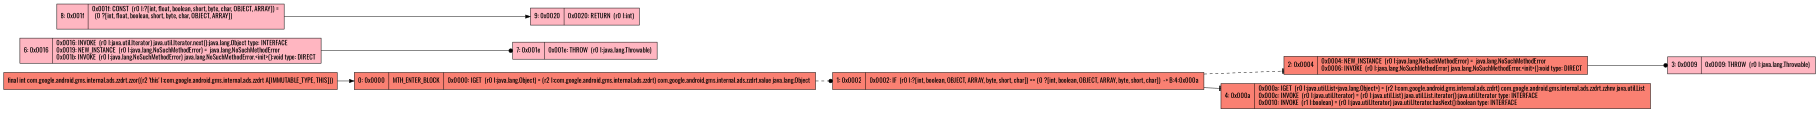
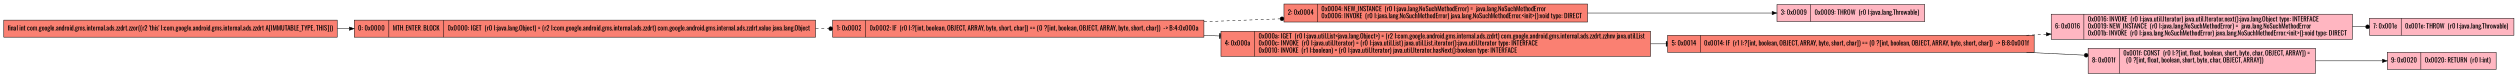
node "5: 0x0014": added
edge "2: 0x0004" -> "3: 0x0009": arrowhead dot -> normal
edge "1: 0x0002" -> "2: 0x0004": arrowhead tee -> dot
